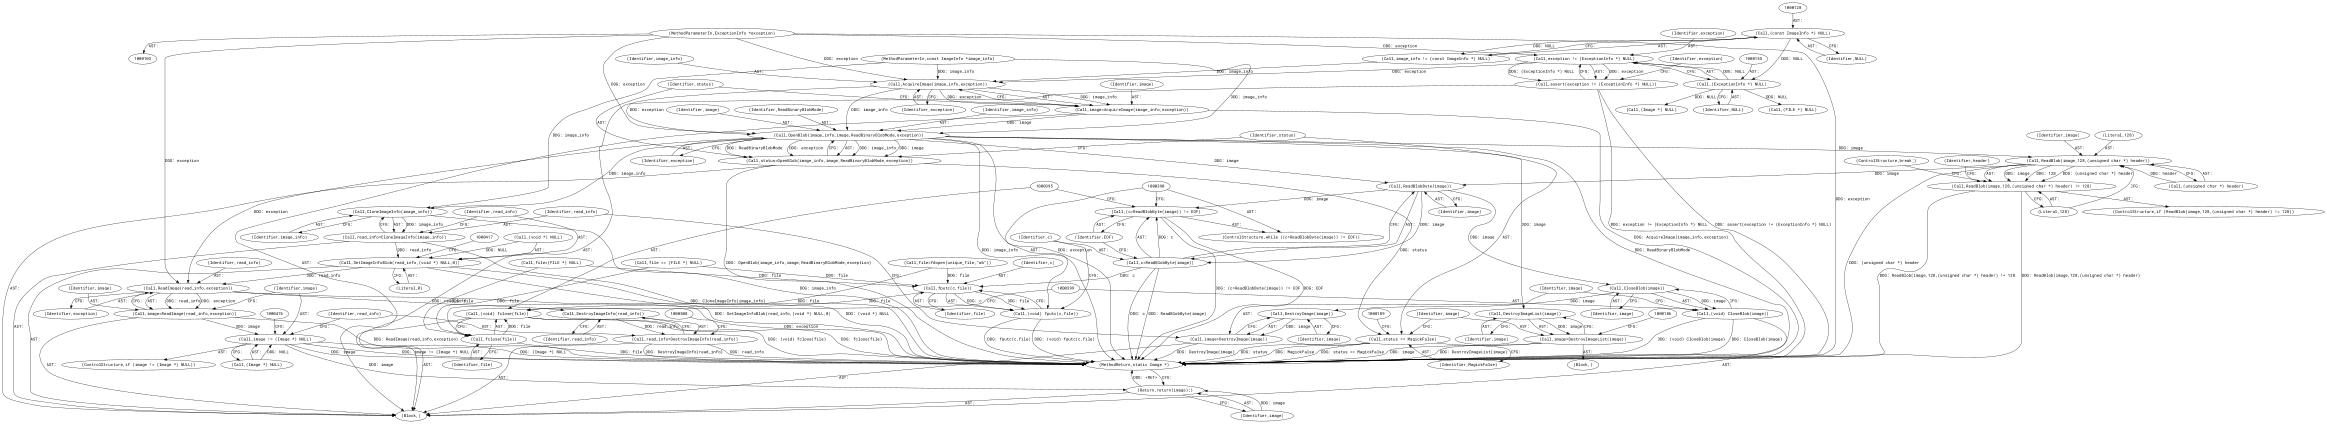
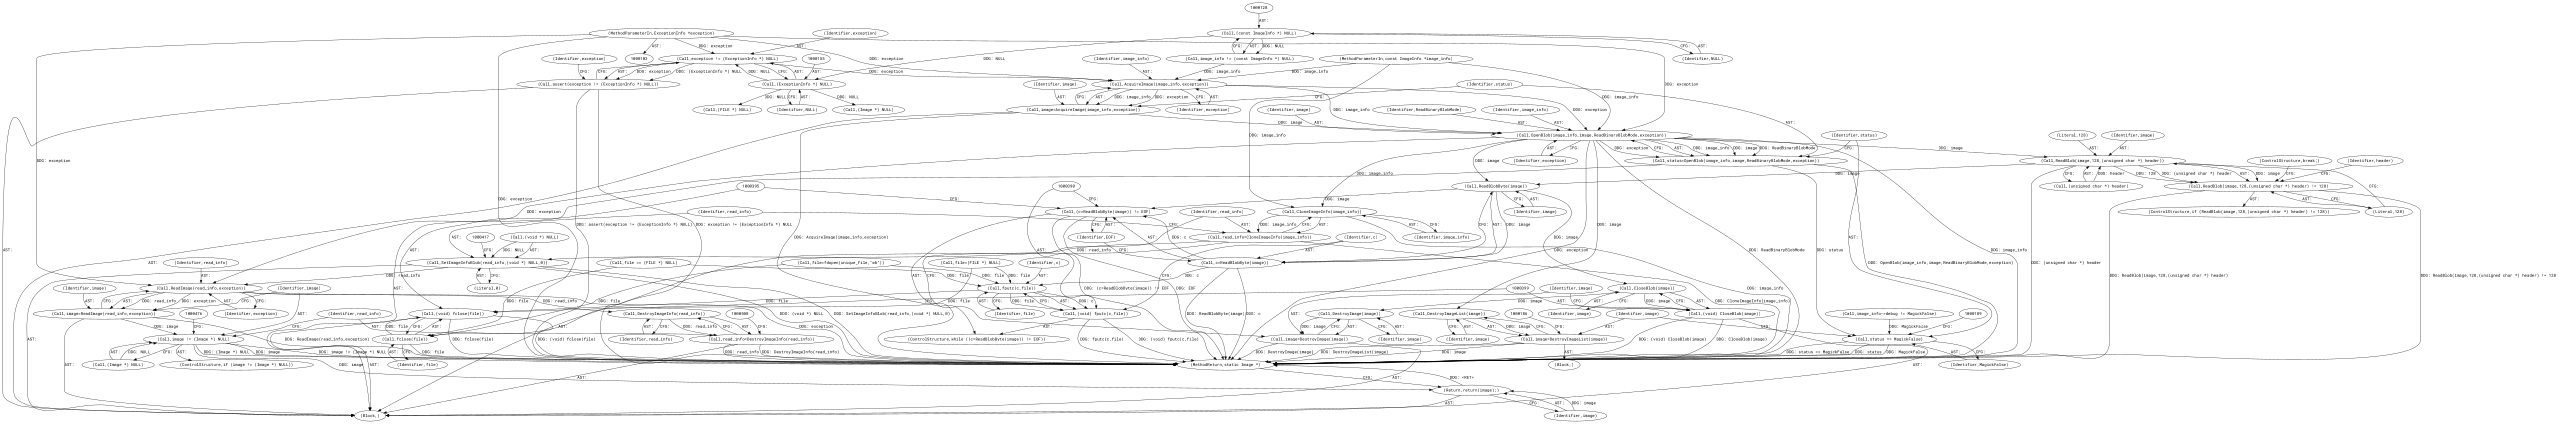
edge "1000390" -> "(ControlStructure,while ((c=ReadBlobByte(image)) != EOF))": now "(Call,(void) fputc(c,file))" -> "(ControlStructure,while ((c=ReadBlobByte(image)) != EOF))"
node "(Call,image_info->debug != MagickFalse)": added
